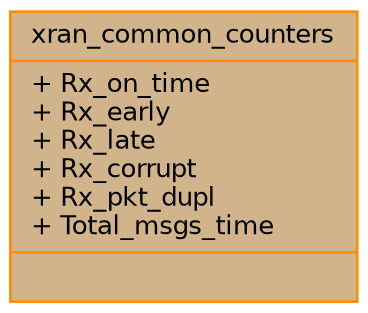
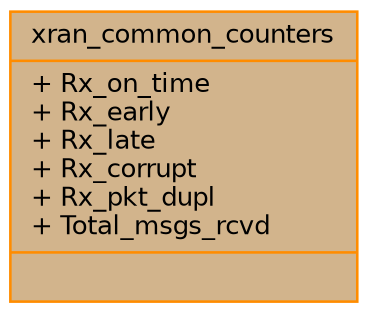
node "xran_common_counters": text "+ Total_msgs_time" -> "+ Total_msgs_rcvd"
